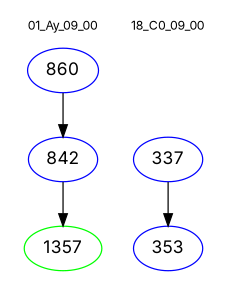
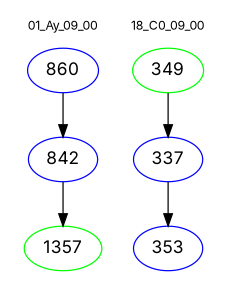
node "349": added
